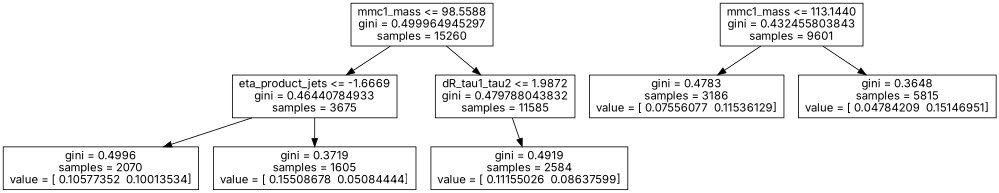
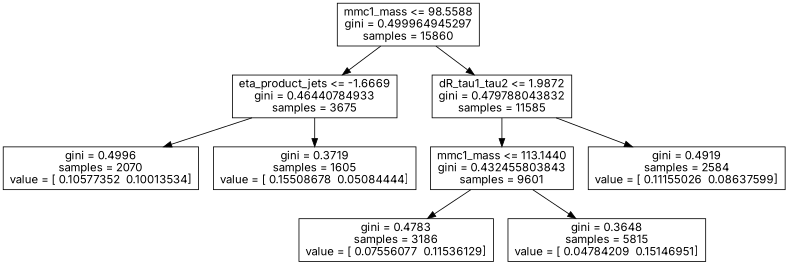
node "mmc1_mass <= 98.5588 gini = 0.499964945297 samples = 15260": label "mmc1_mass <= 98.5588 gini = 0.499964945297 samples = 15260" -> "mmc1_mass <= 98.5588 gini = 0.499964945297 samples = 15860"
edge "dR_tau1_tau2 <= 1.9872 gini = 0.479788043832 samples = 11585" -> "mmc1_mass <= 113.1440 gini = 0.432455803843 samples = 9601": added
